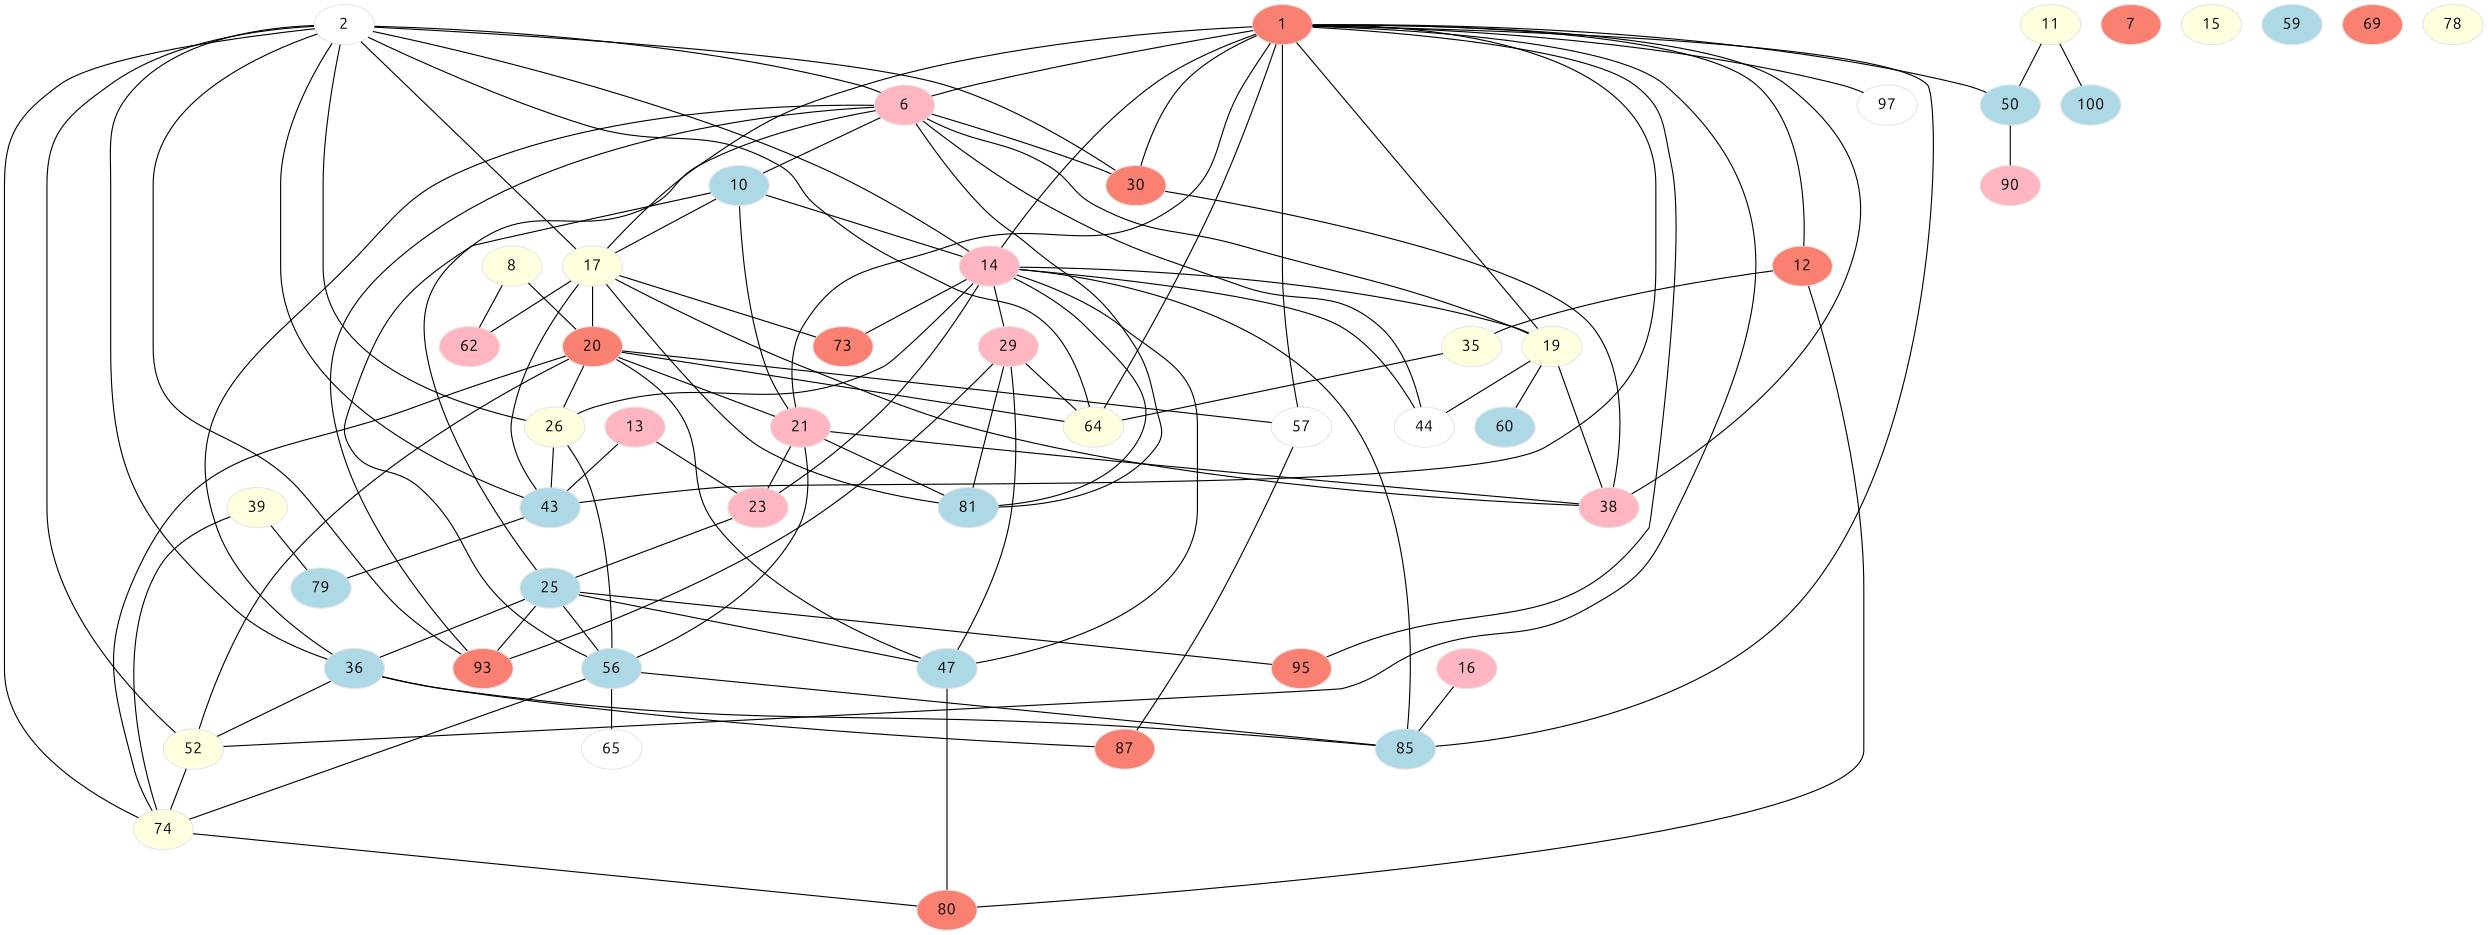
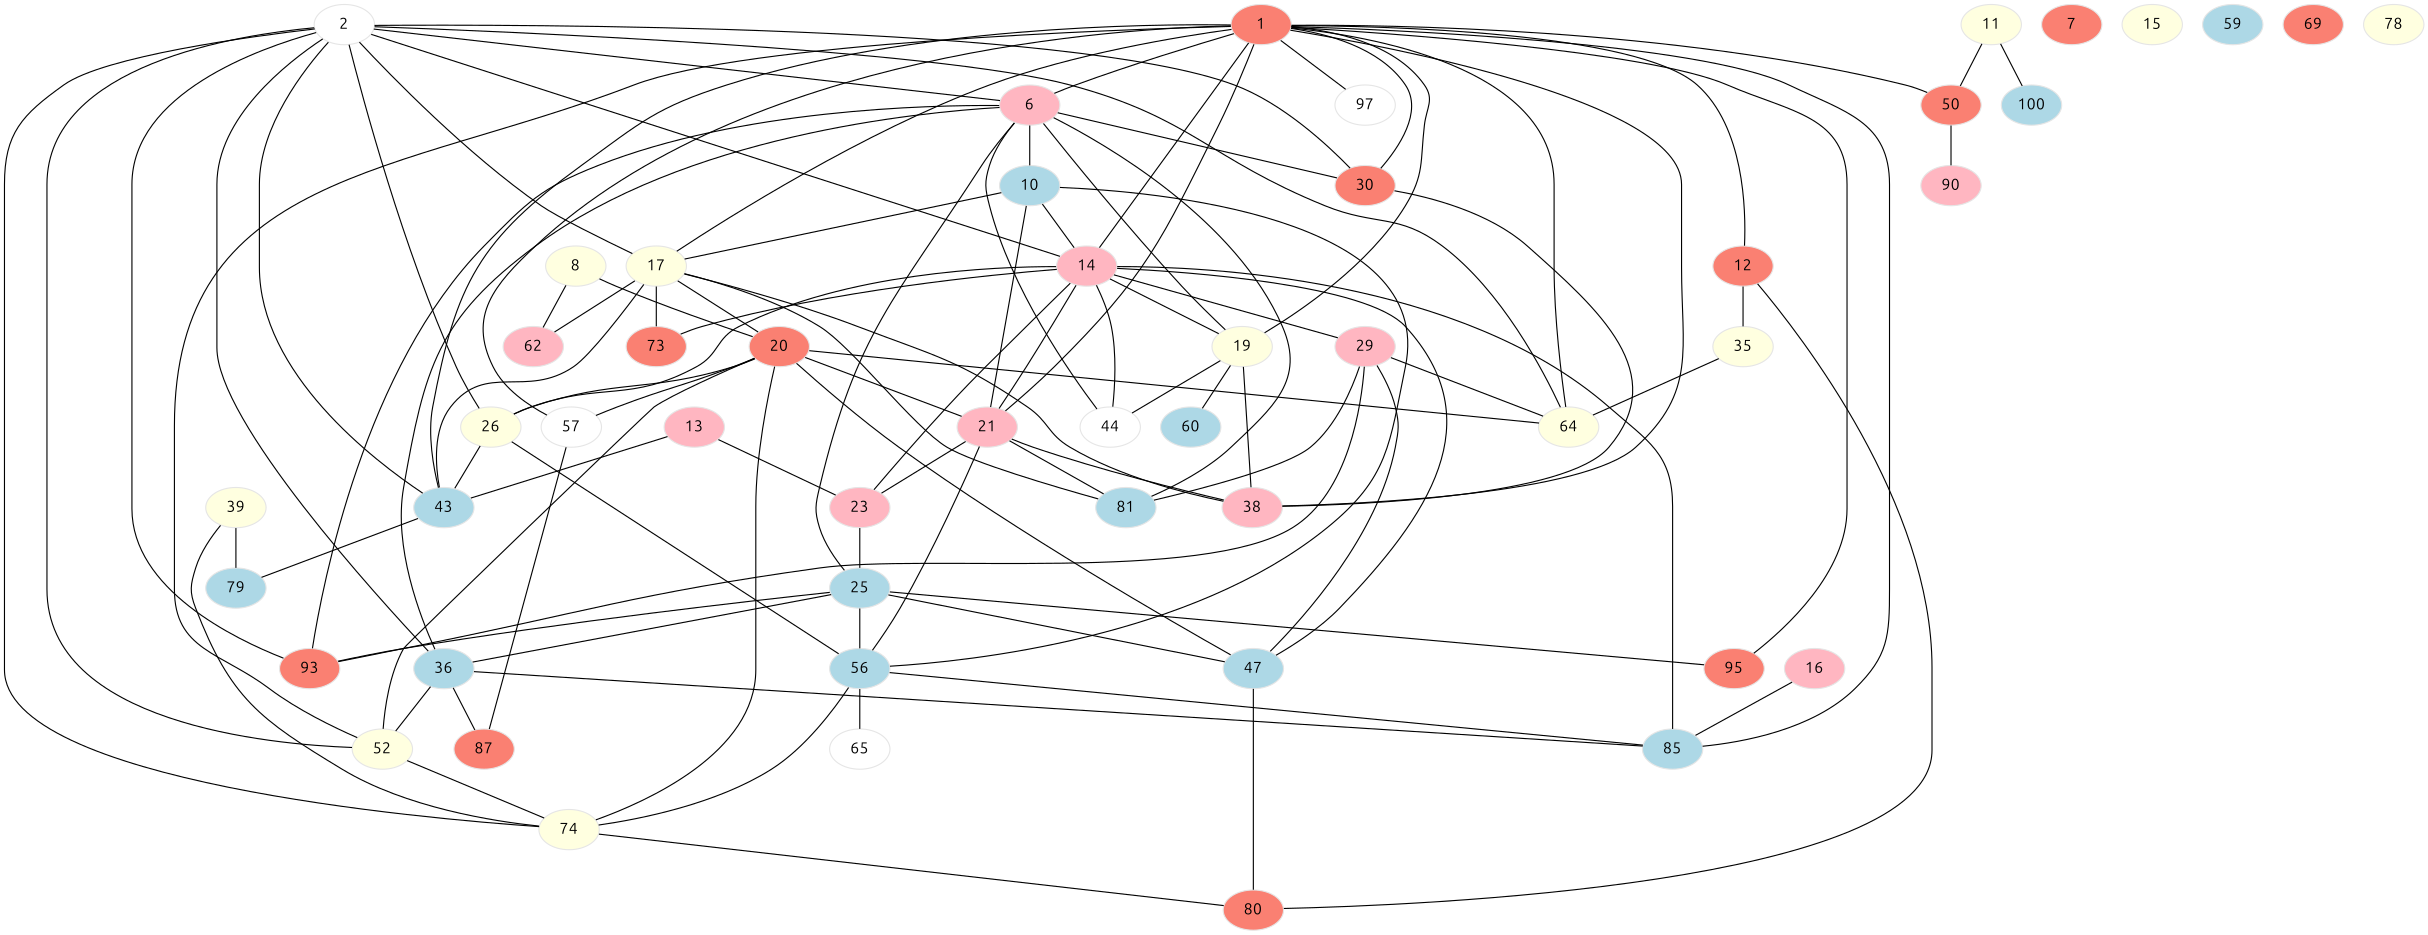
node "50": fillcolor lightblue -> salmon
edge "14" -- "81": now "14" -- "21"
